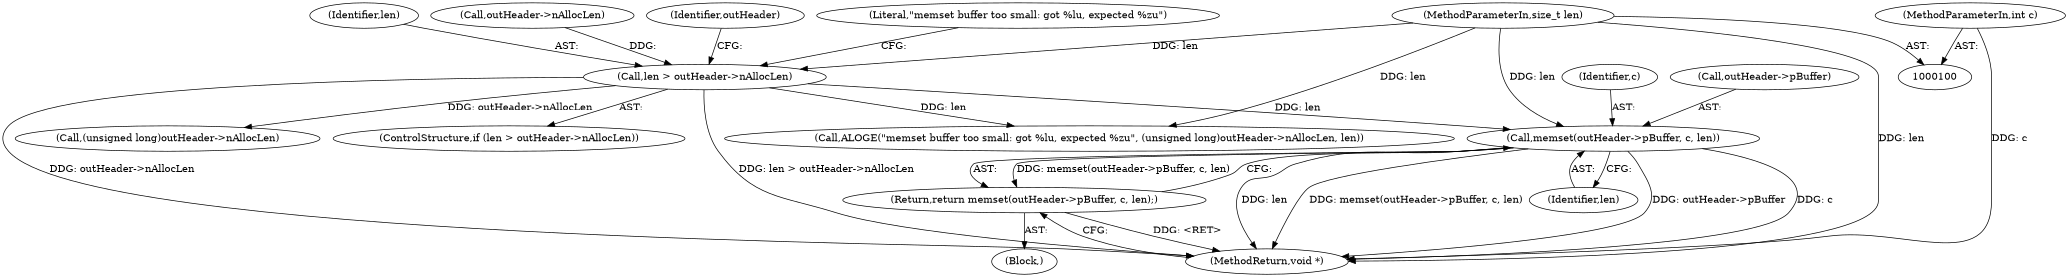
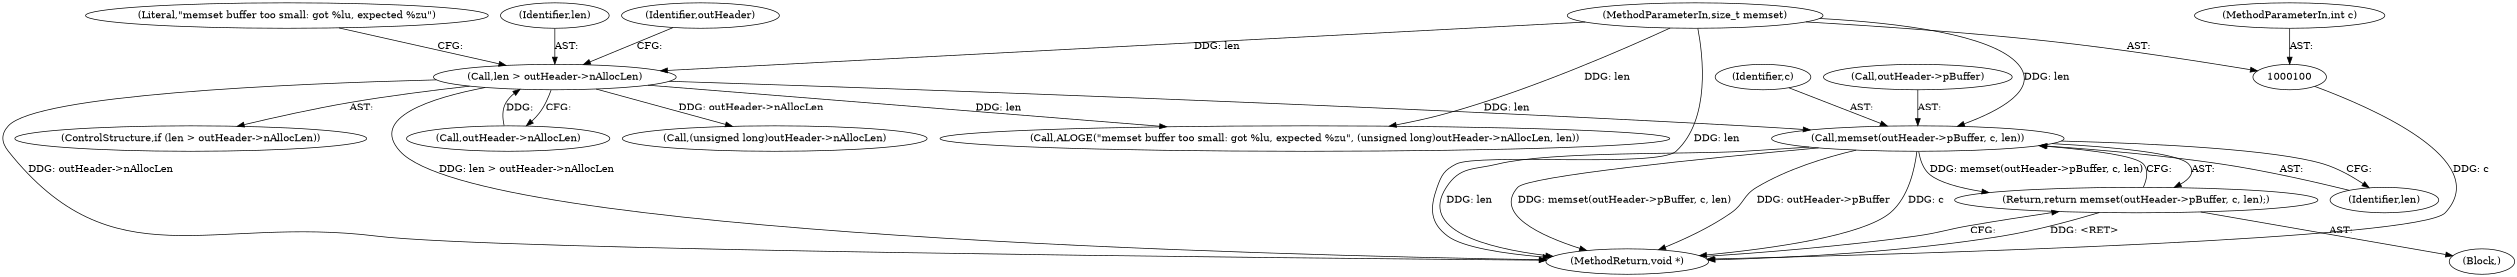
node "(MethodParameterIn,size_t len)": label "(MethodParameterIn,size_t len)" -> "(MethodParameterIn,size_t memset)"
edge "(Call,len > outHeader->nAllocLen)" -> "(Call,outHeader->nAllocLen)": added, label "CFG:"
edge "(MethodParameterIn,int c)" -> "(MethodReturn,void *)": now "1000100" -> "(MethodReturn,void *)"
